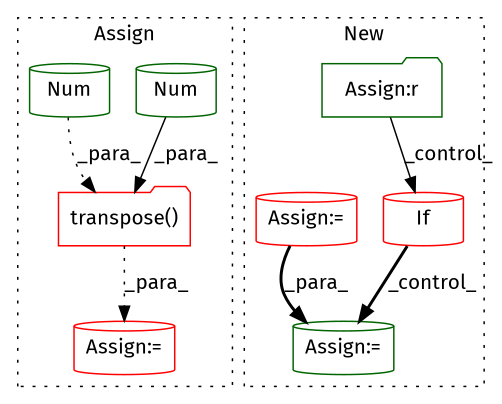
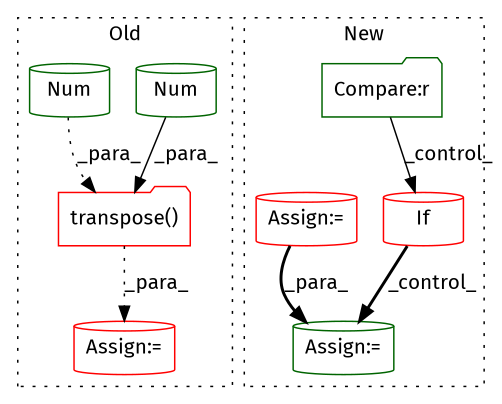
cluster "Assign": label "Assign" -> "Old"
node "Assign:r": label "Assign:r" -> "Compare:r"
